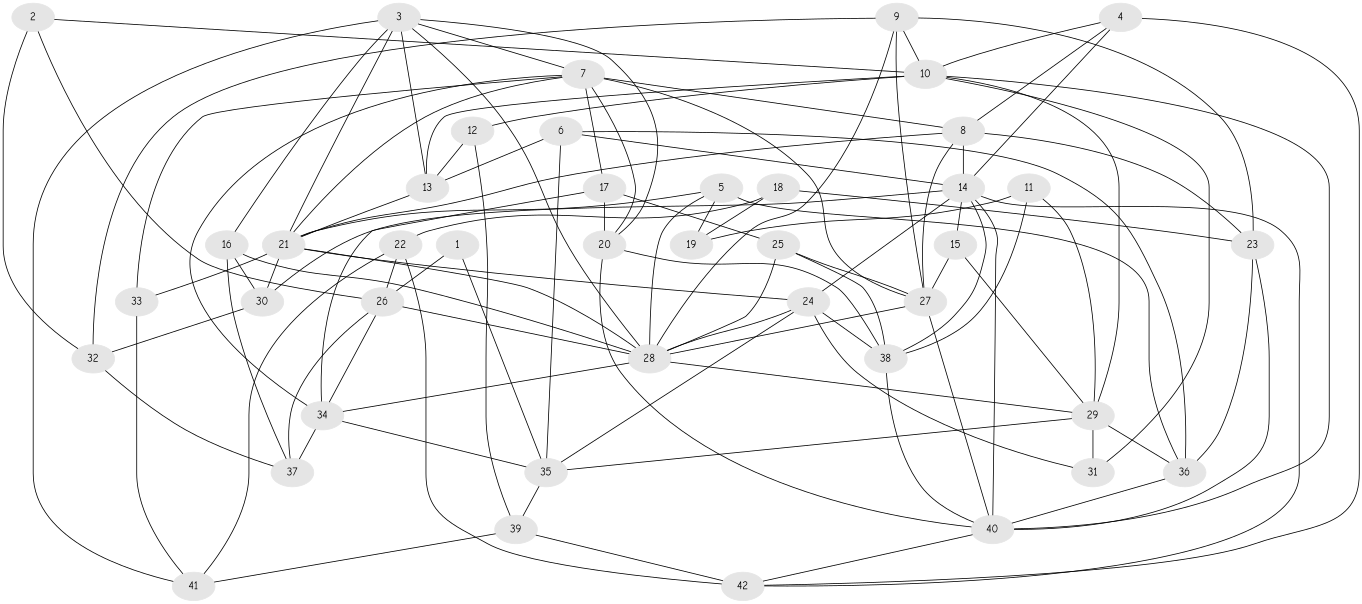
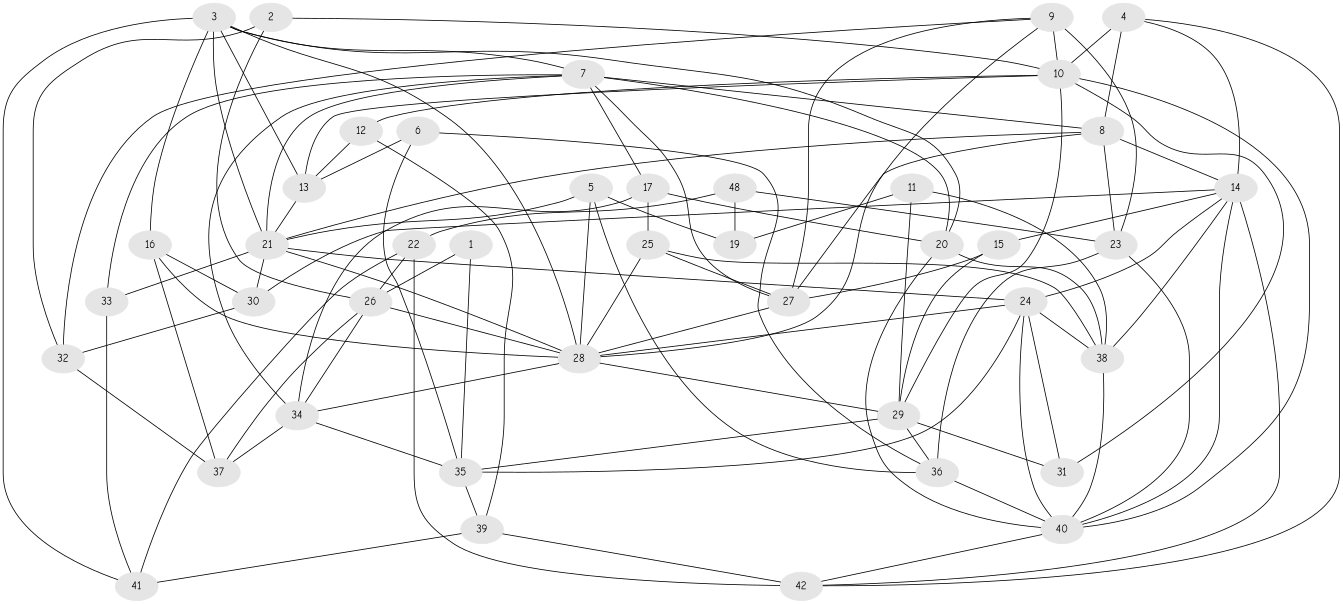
edge "6" -- "14": removed
node "18": label "18" -> "48"
edge "27" -- "40": now "24" -- "40"
